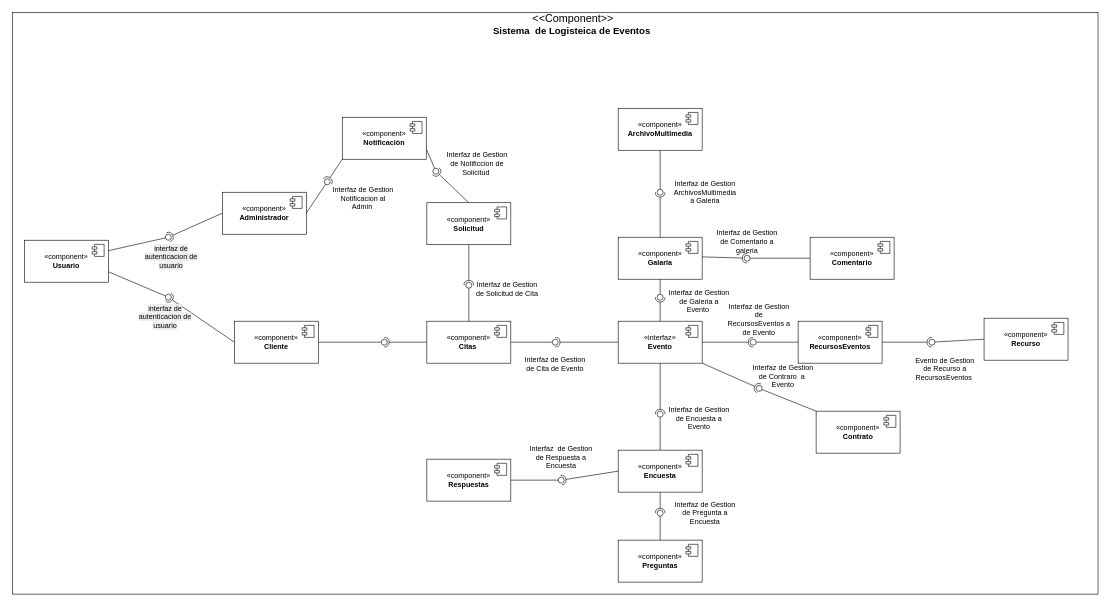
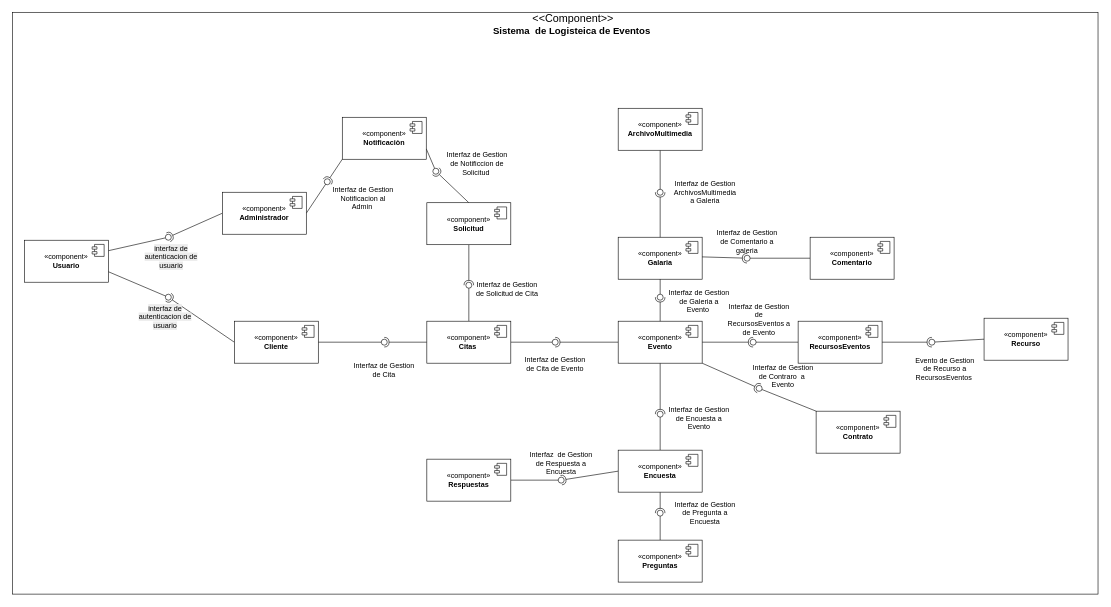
node "«interfaz» Evento": label "«interfaz» Evento" -> "«component» Evento"
node "Interfaz de Gestion de Cita": added
node "Interfaz de Gestion de Respuesta a Encuesta": moved (561, 453) -> (561, 459)
